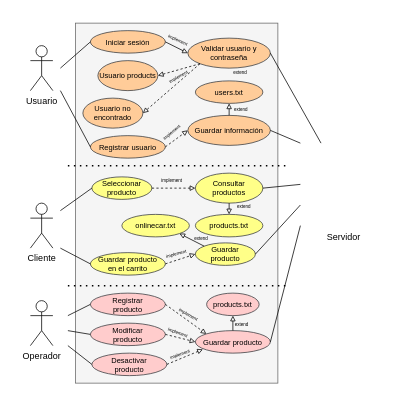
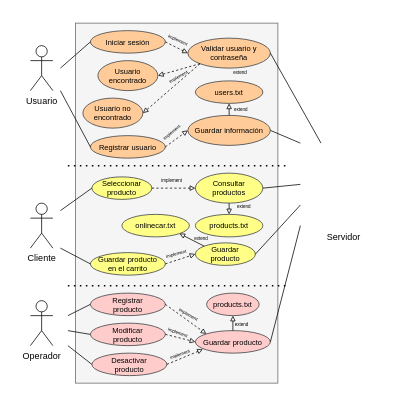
edge "Iniciar sesión" -> "Validar usuario y contraseña": style solid -> dashed
node "Usuario products": label "Usuario products" -> "Usuario encontrado"
